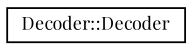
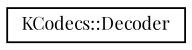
node "Decoder::Decoder": label "Decoder::Decoder" -> "KCodecs::Decoder"
